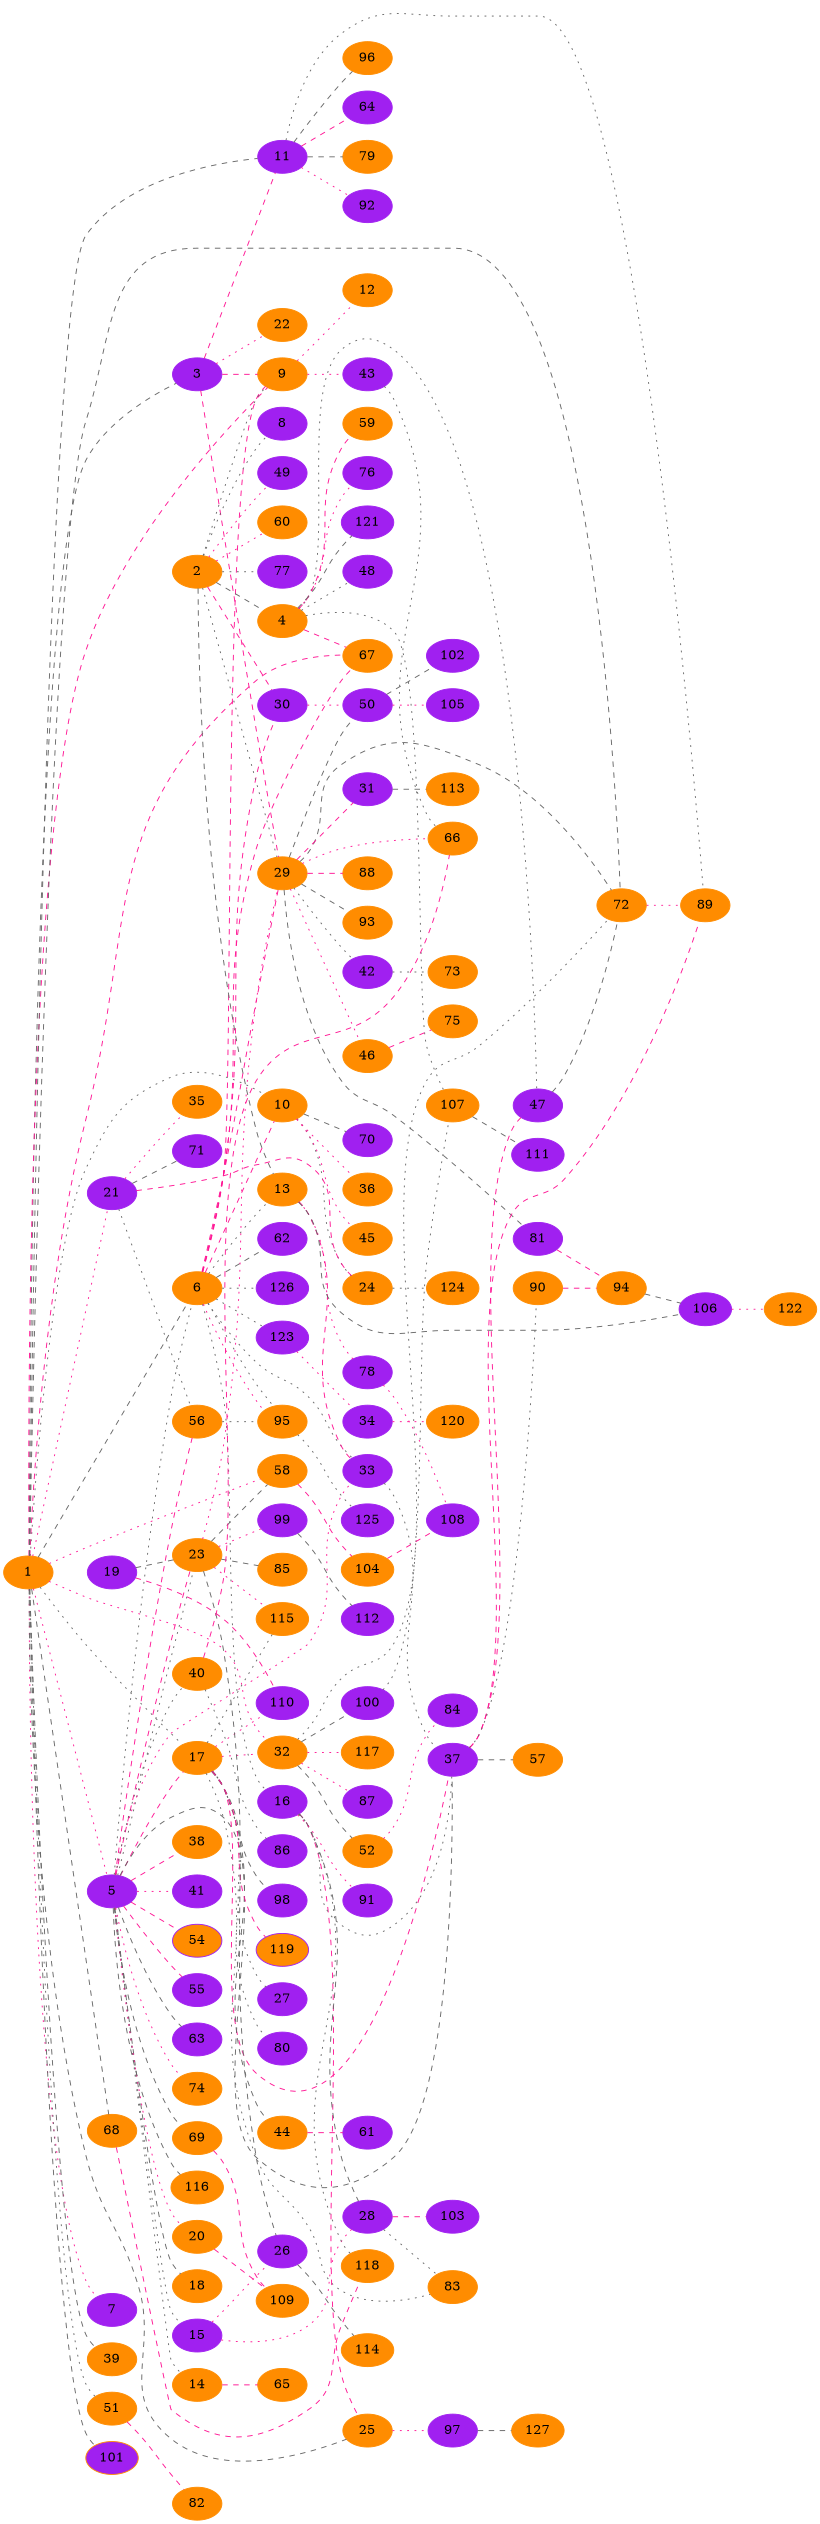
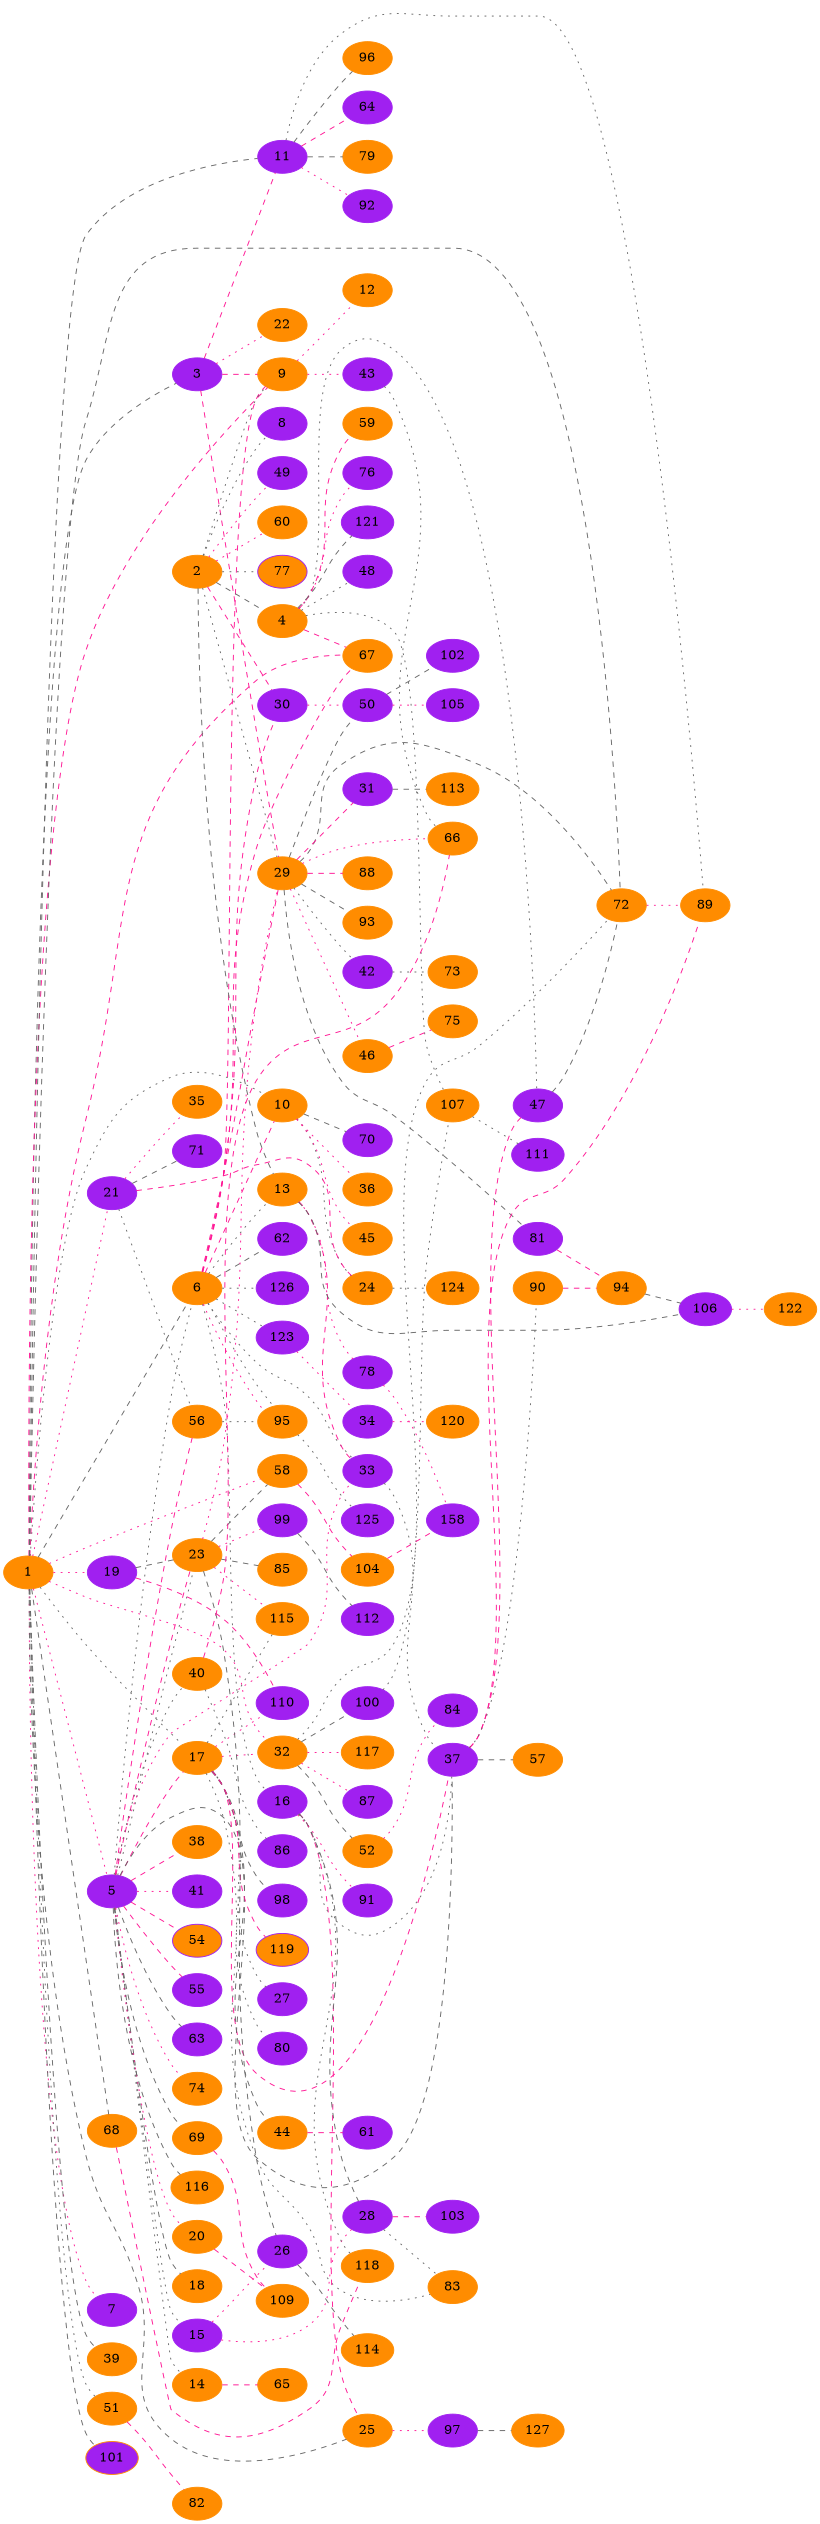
node "77": fillcolor purple -> darkorange
edge "107" -- "111": style dashed -> dotted
node "108": label "108" -> "158"
edge "1" -- "19": added
